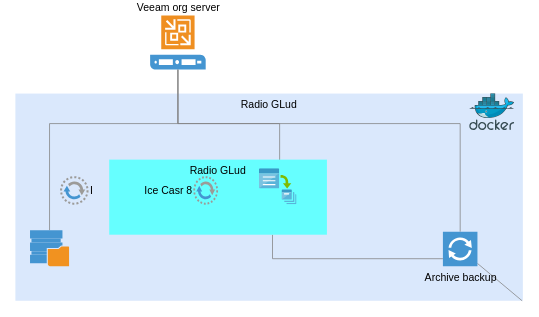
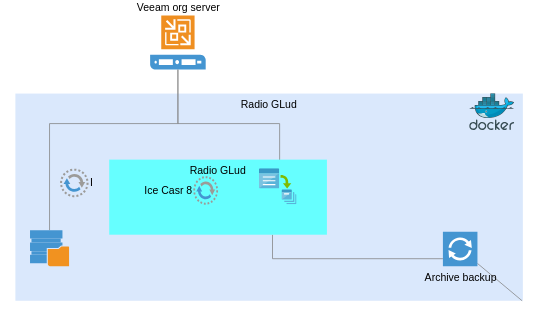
edge "Veeam org server" -- "Archive backup": removed
node "I": moved (74, 190) -> (74, 183)
